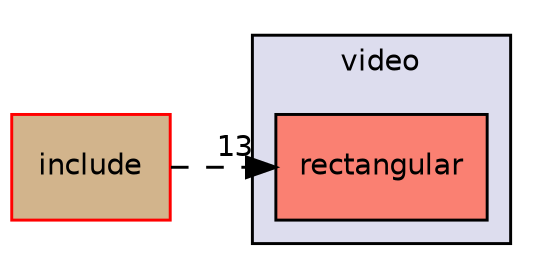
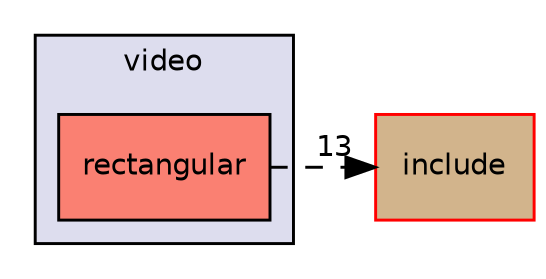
edge "include" -> "rectangular": reversed
